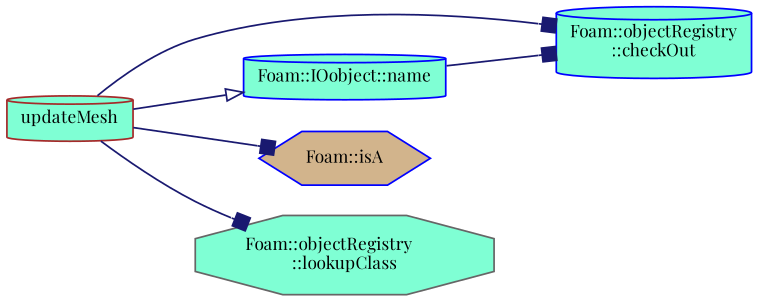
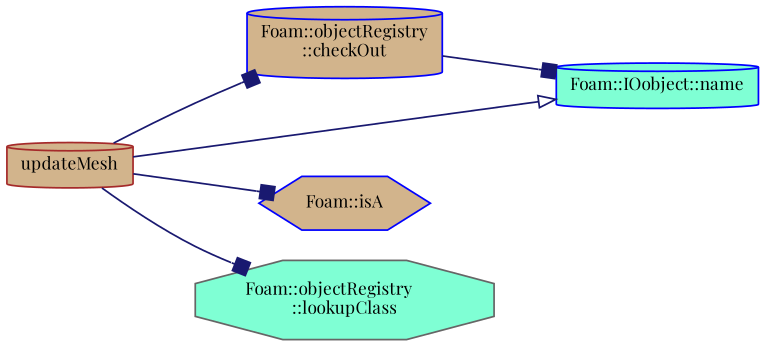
node "Foam::objectRegistry ::checkOut": fillcolor aquamarine -> tan
edge "Foam::IOobject::name" -> "Foam::objectRegistry ::checkOut": reversed
node "updateMesh": fillcolor aquamarine -> tan
